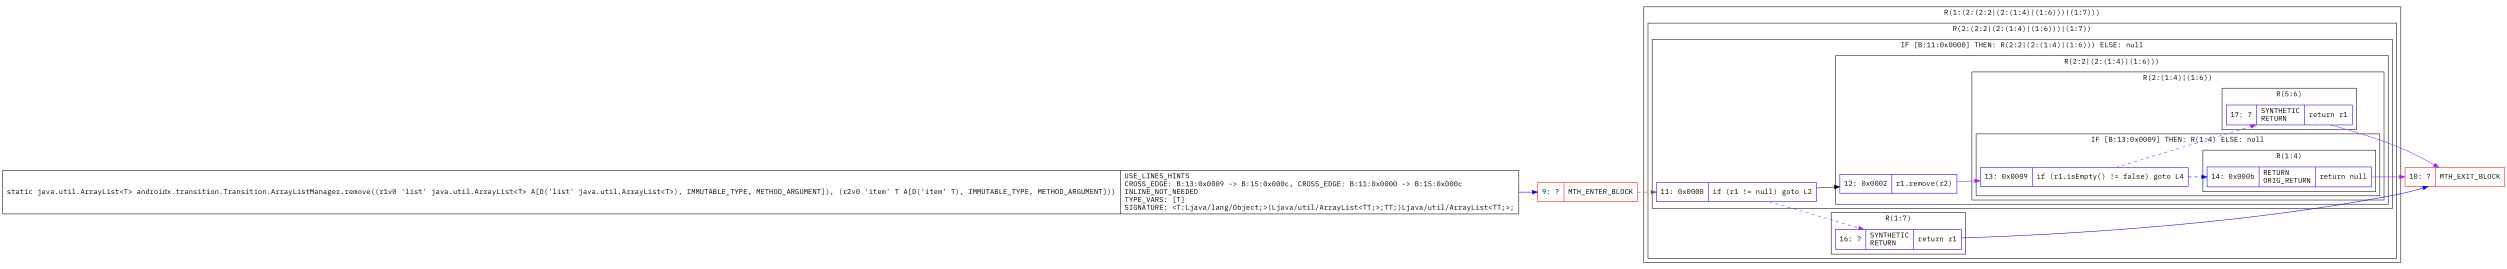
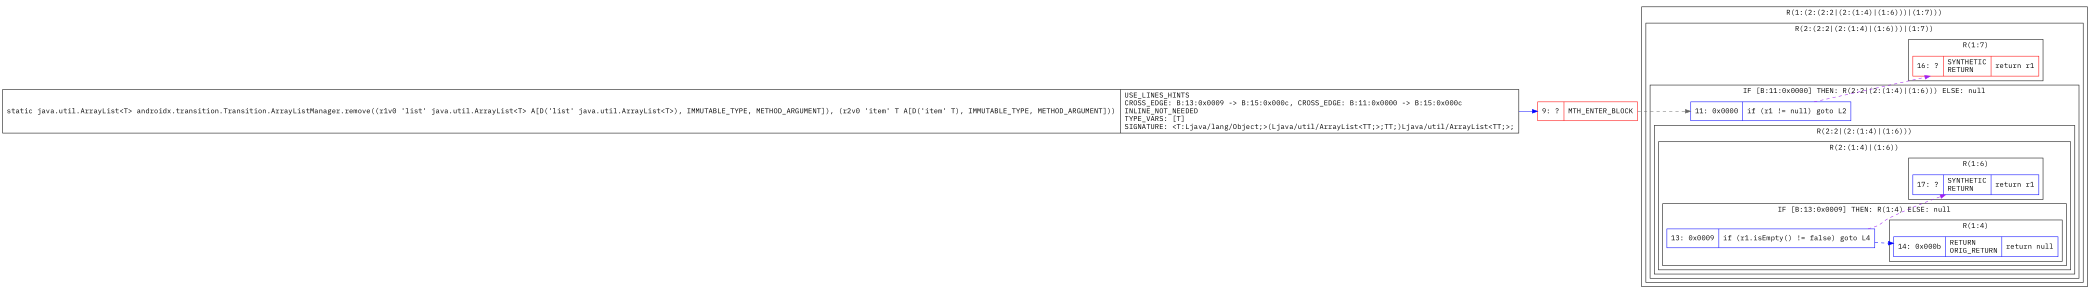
cluster "R(5:6)": label "R(5:6)" -> "R(1:6)"
node "10: ?": removed
node "12: 0x0002": removed
node "16: ?": color blue -> red
